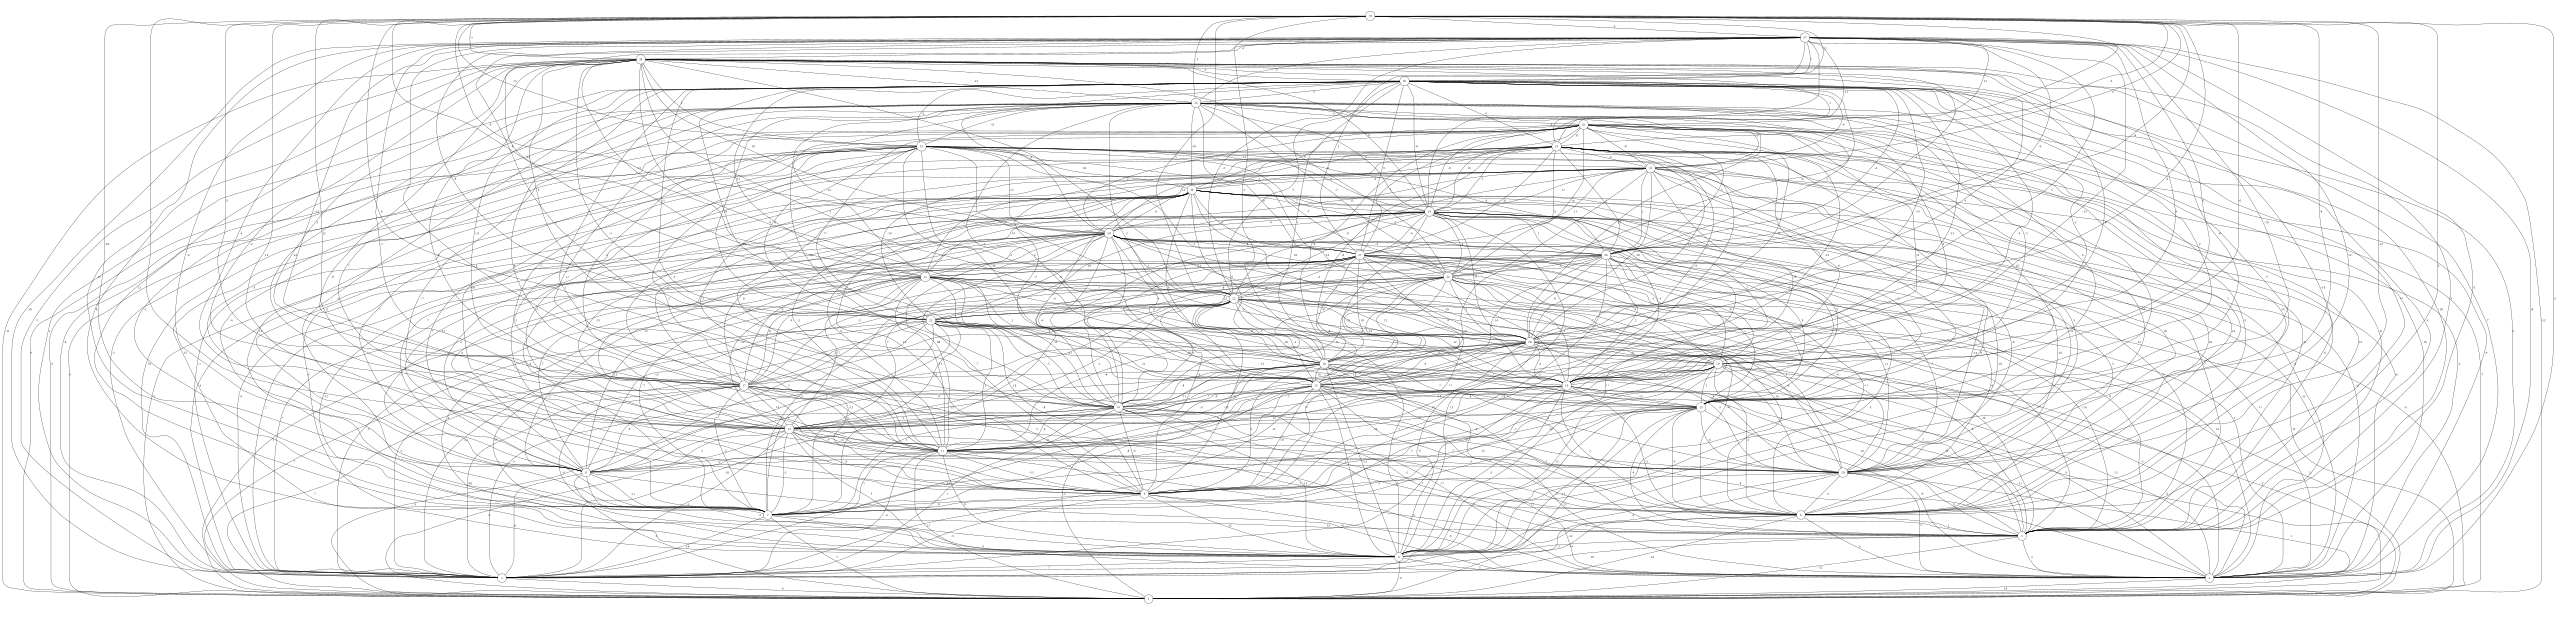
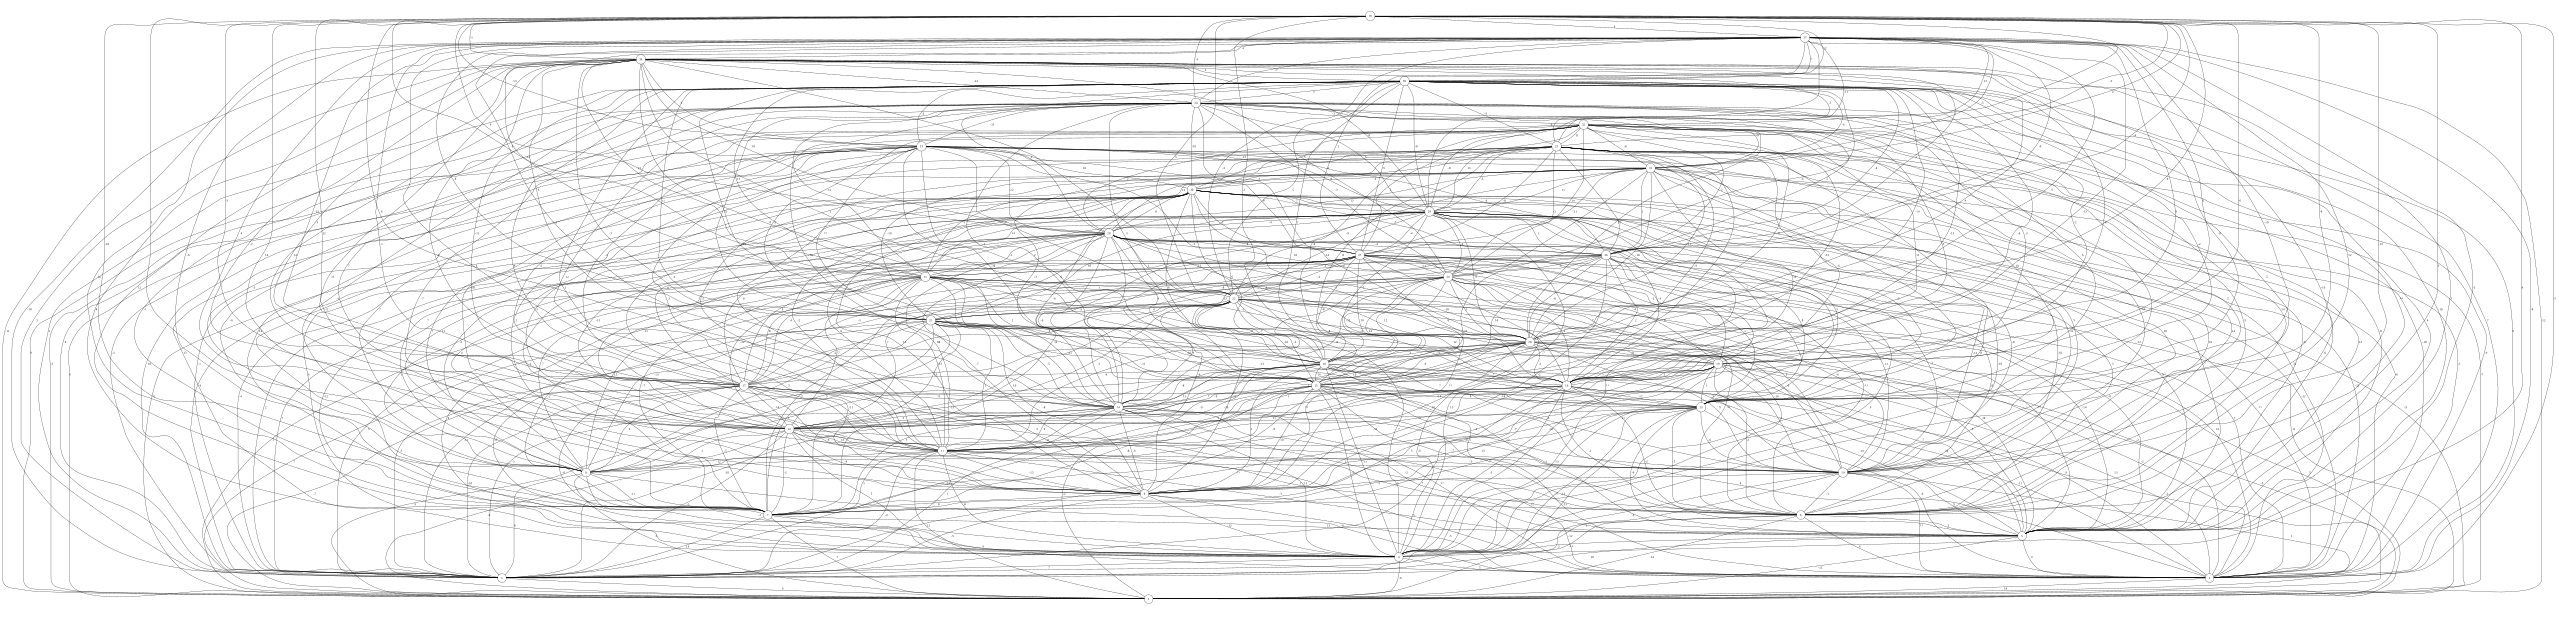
edge "23" -- "31": now "37" -- "31"
edge "33" -- "24": removed, label "-7"
edge "38" -- "4": added, label "4"
